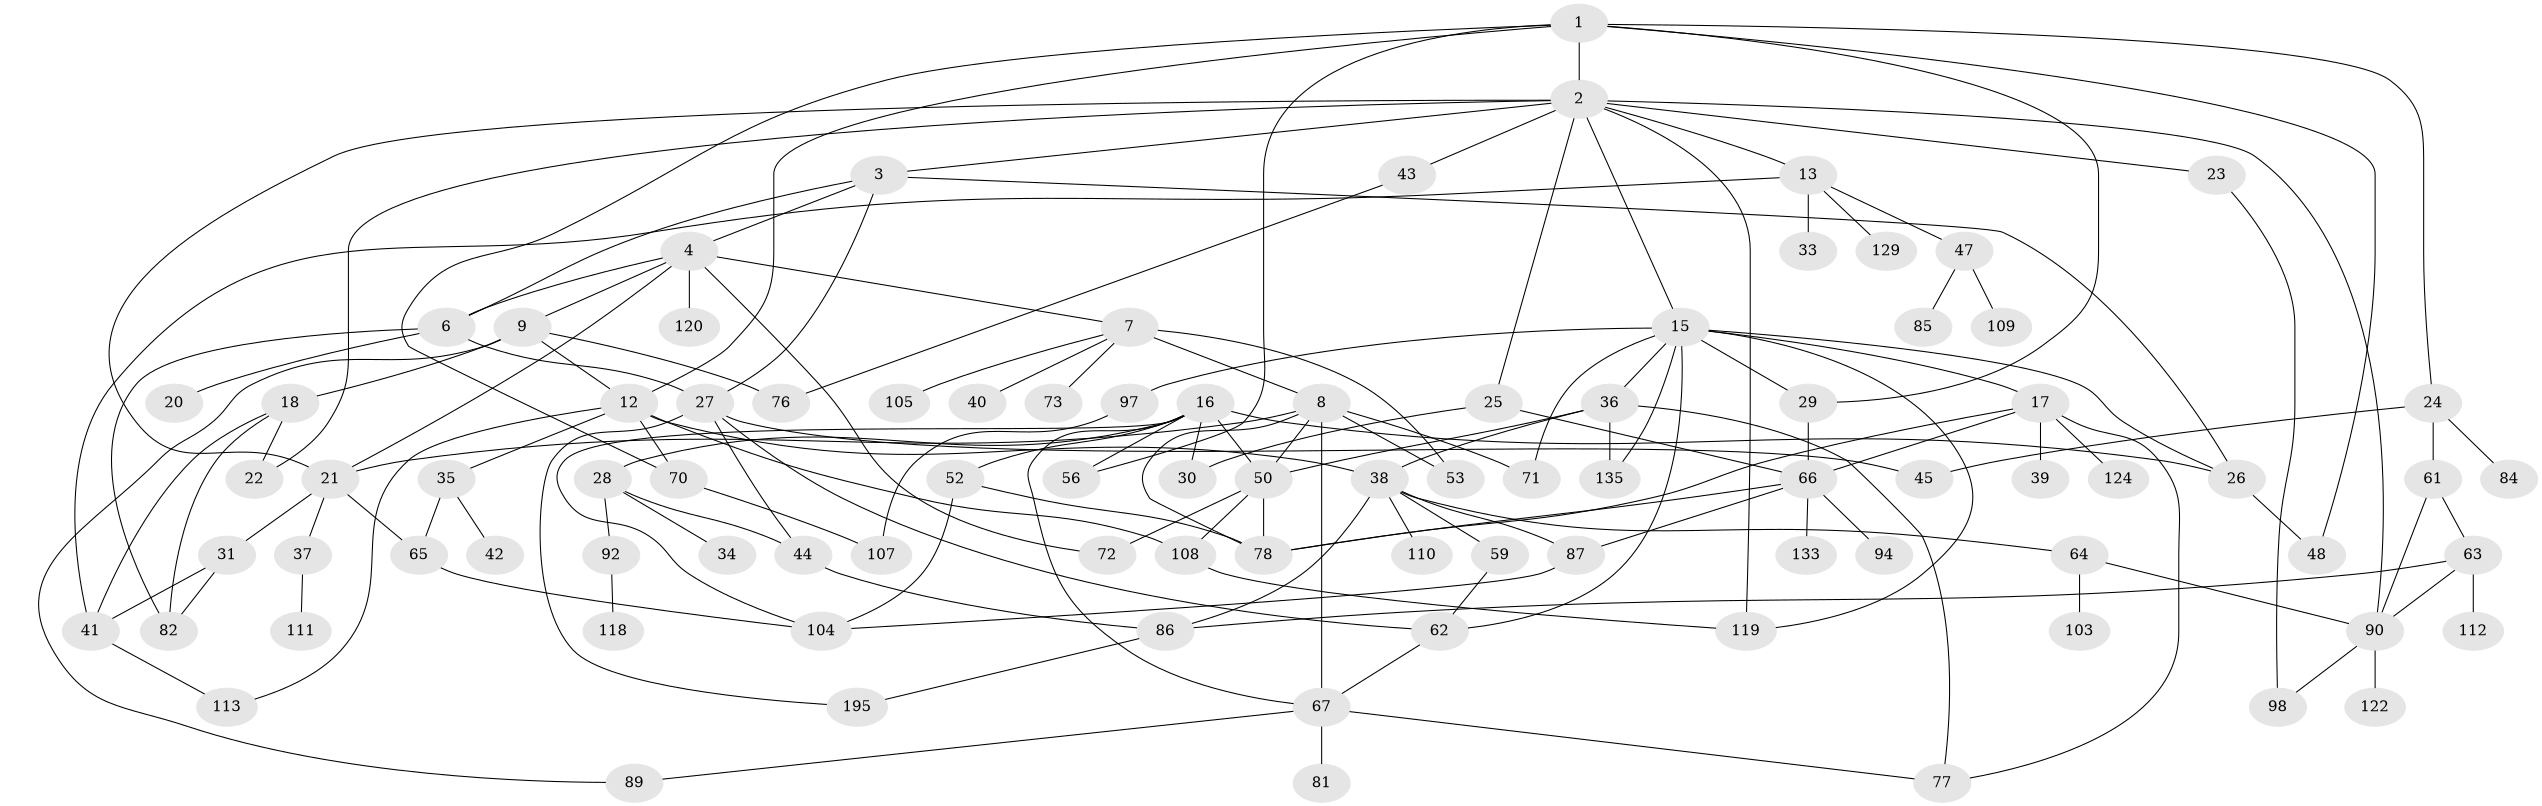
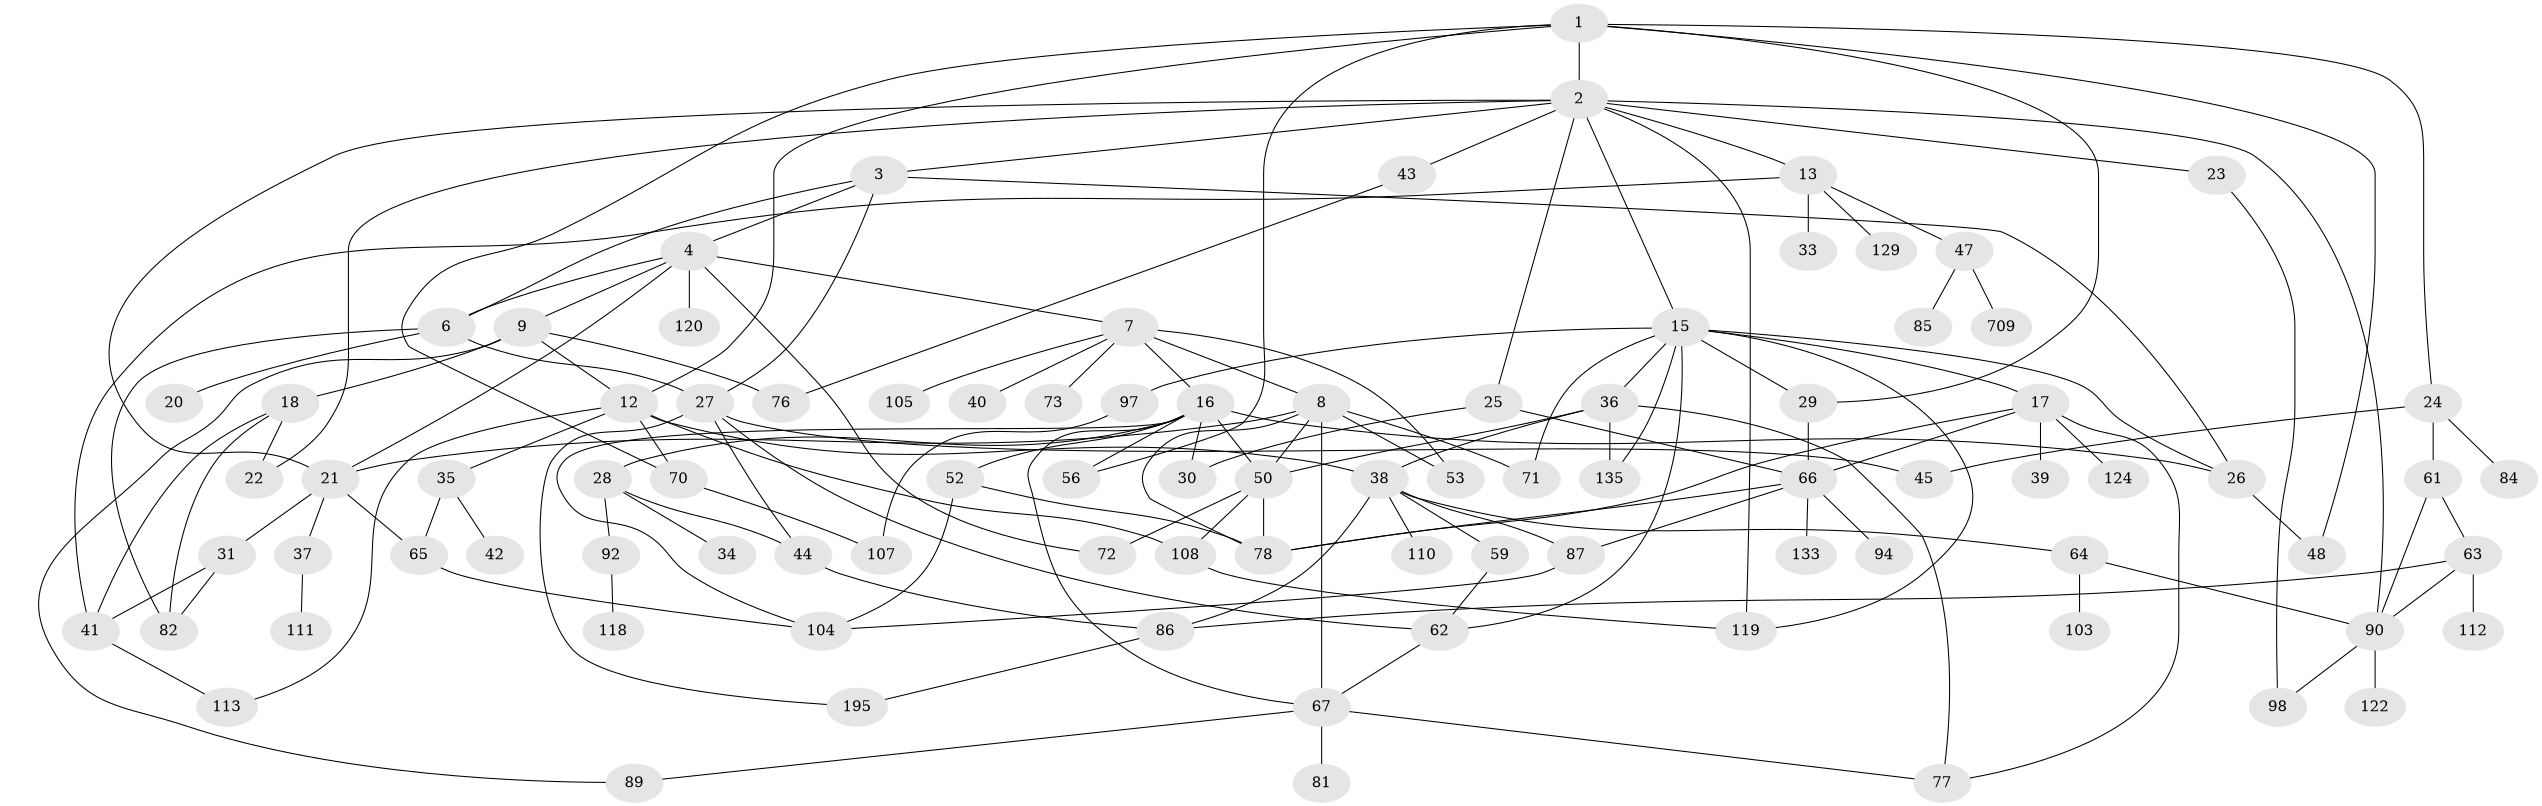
node "109": label "109" -> "709"
edge "7" -- "16": added
